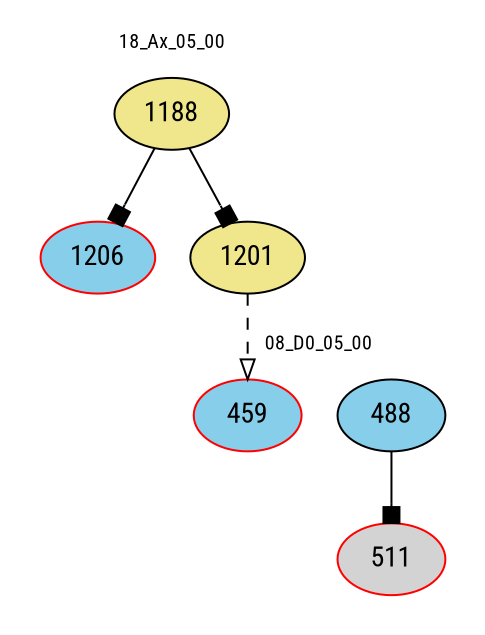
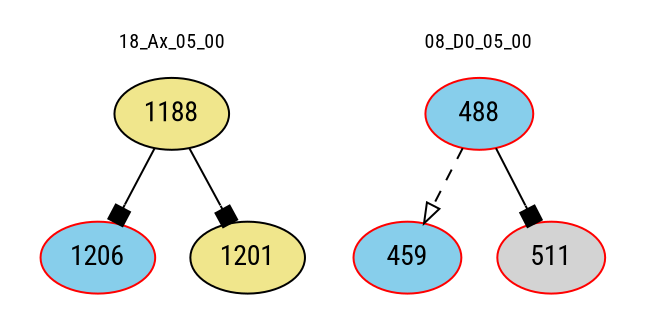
edge "1201" -> "459": now "488" -> "459"
node "488": color black -> red
